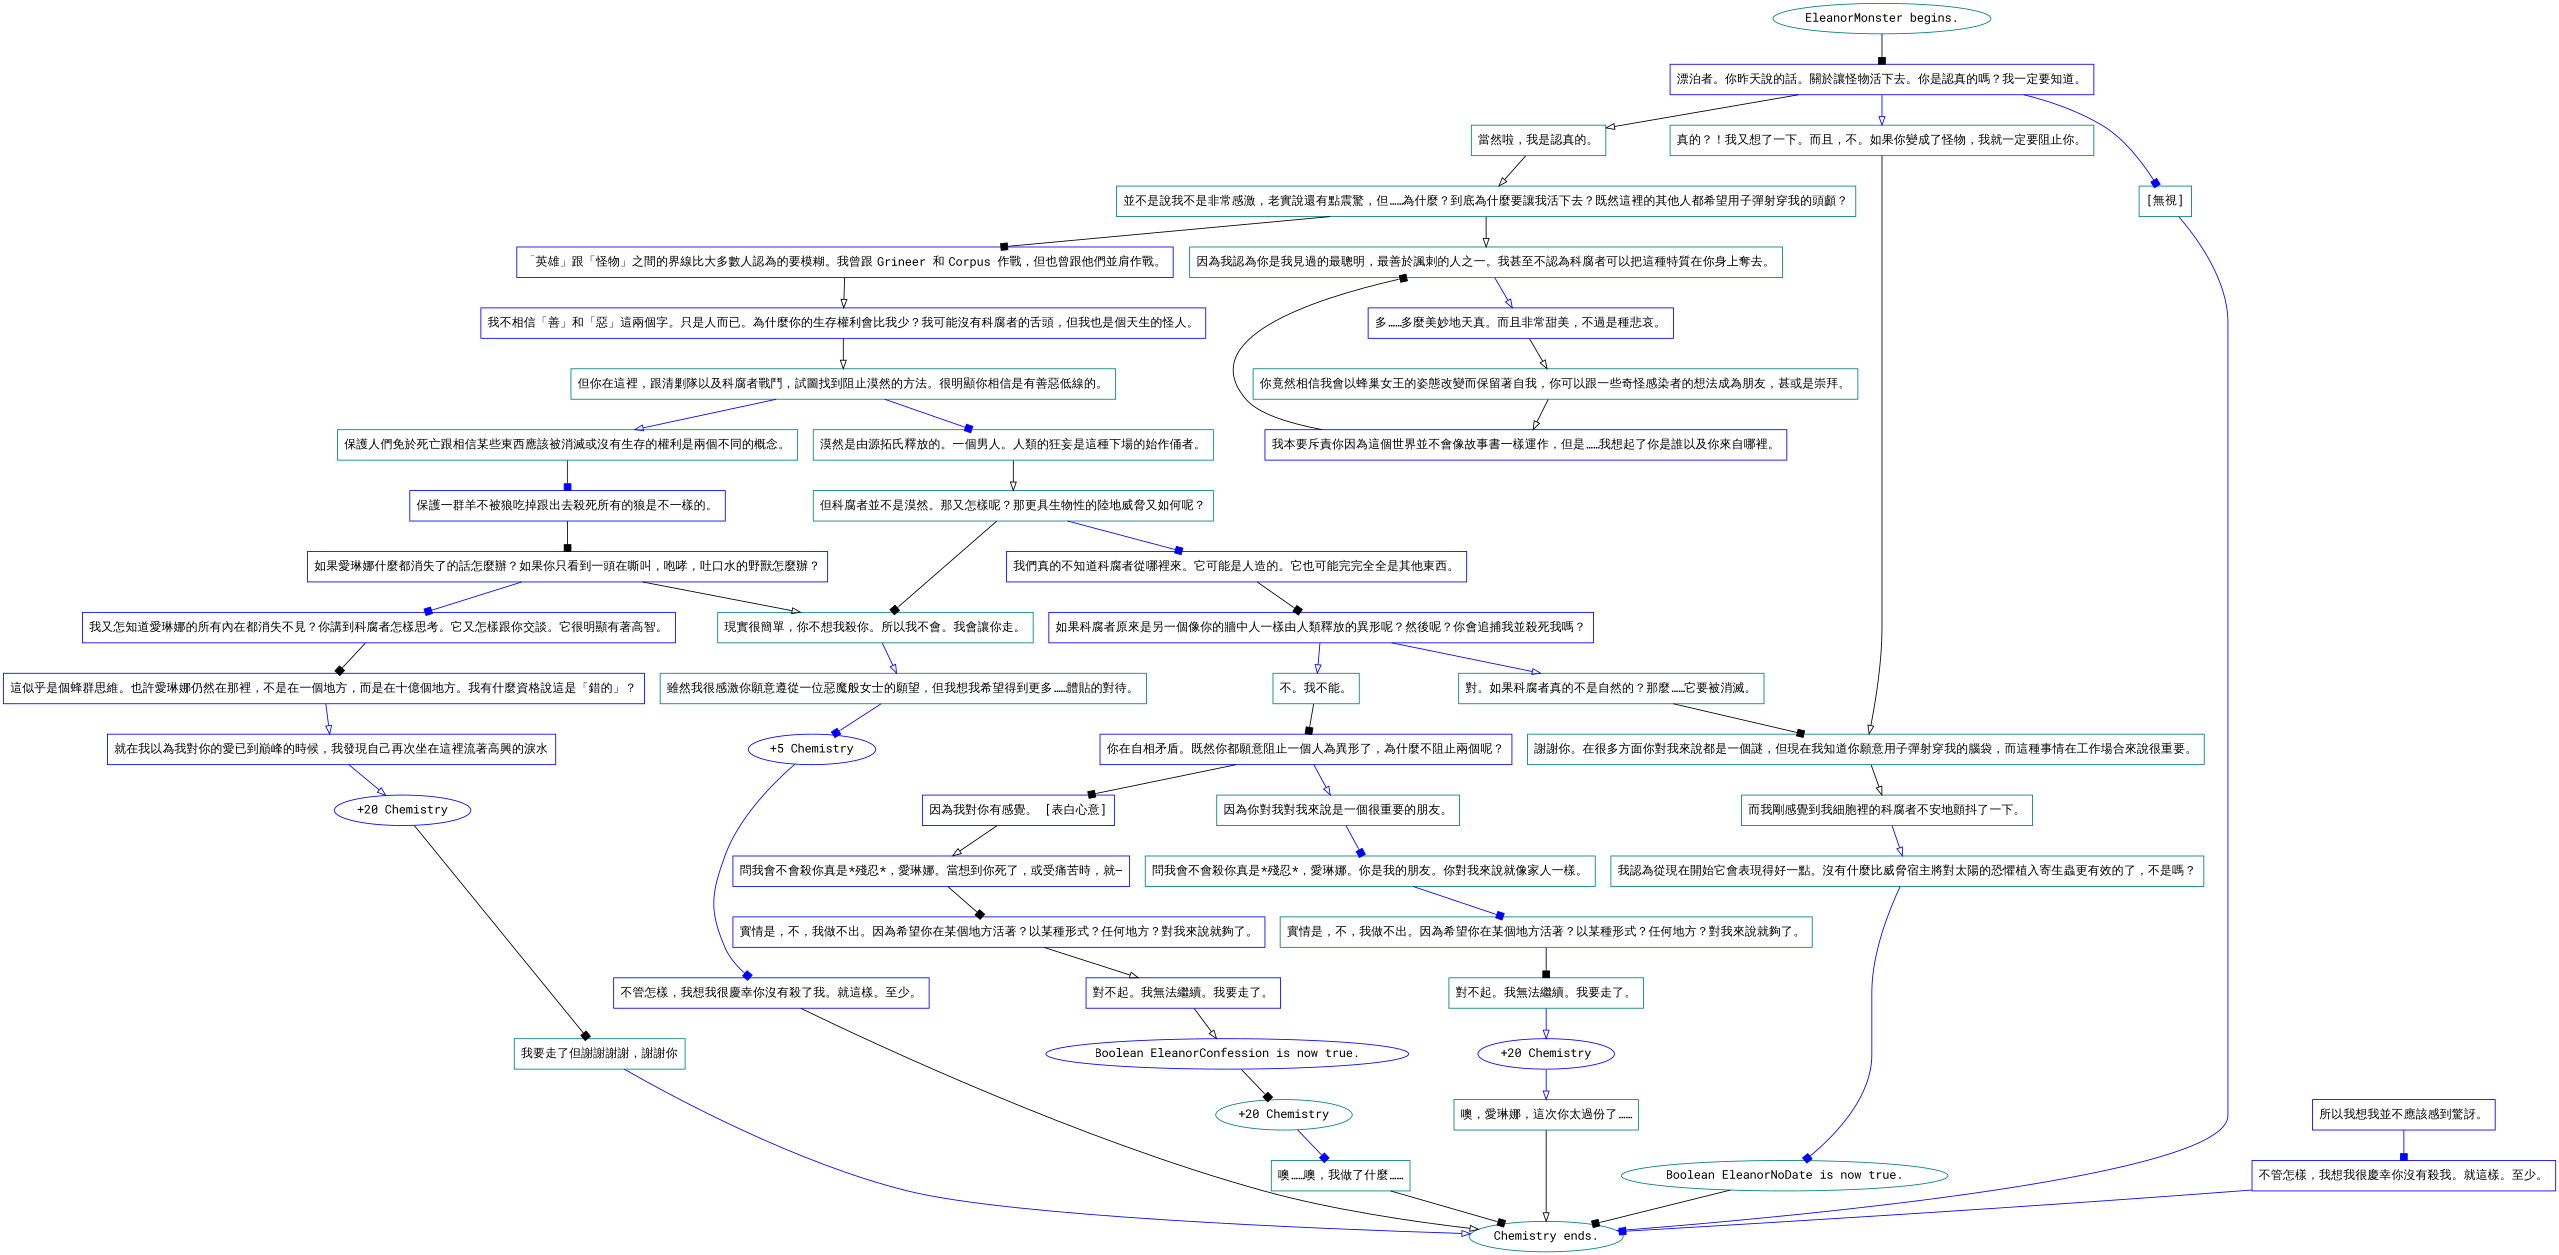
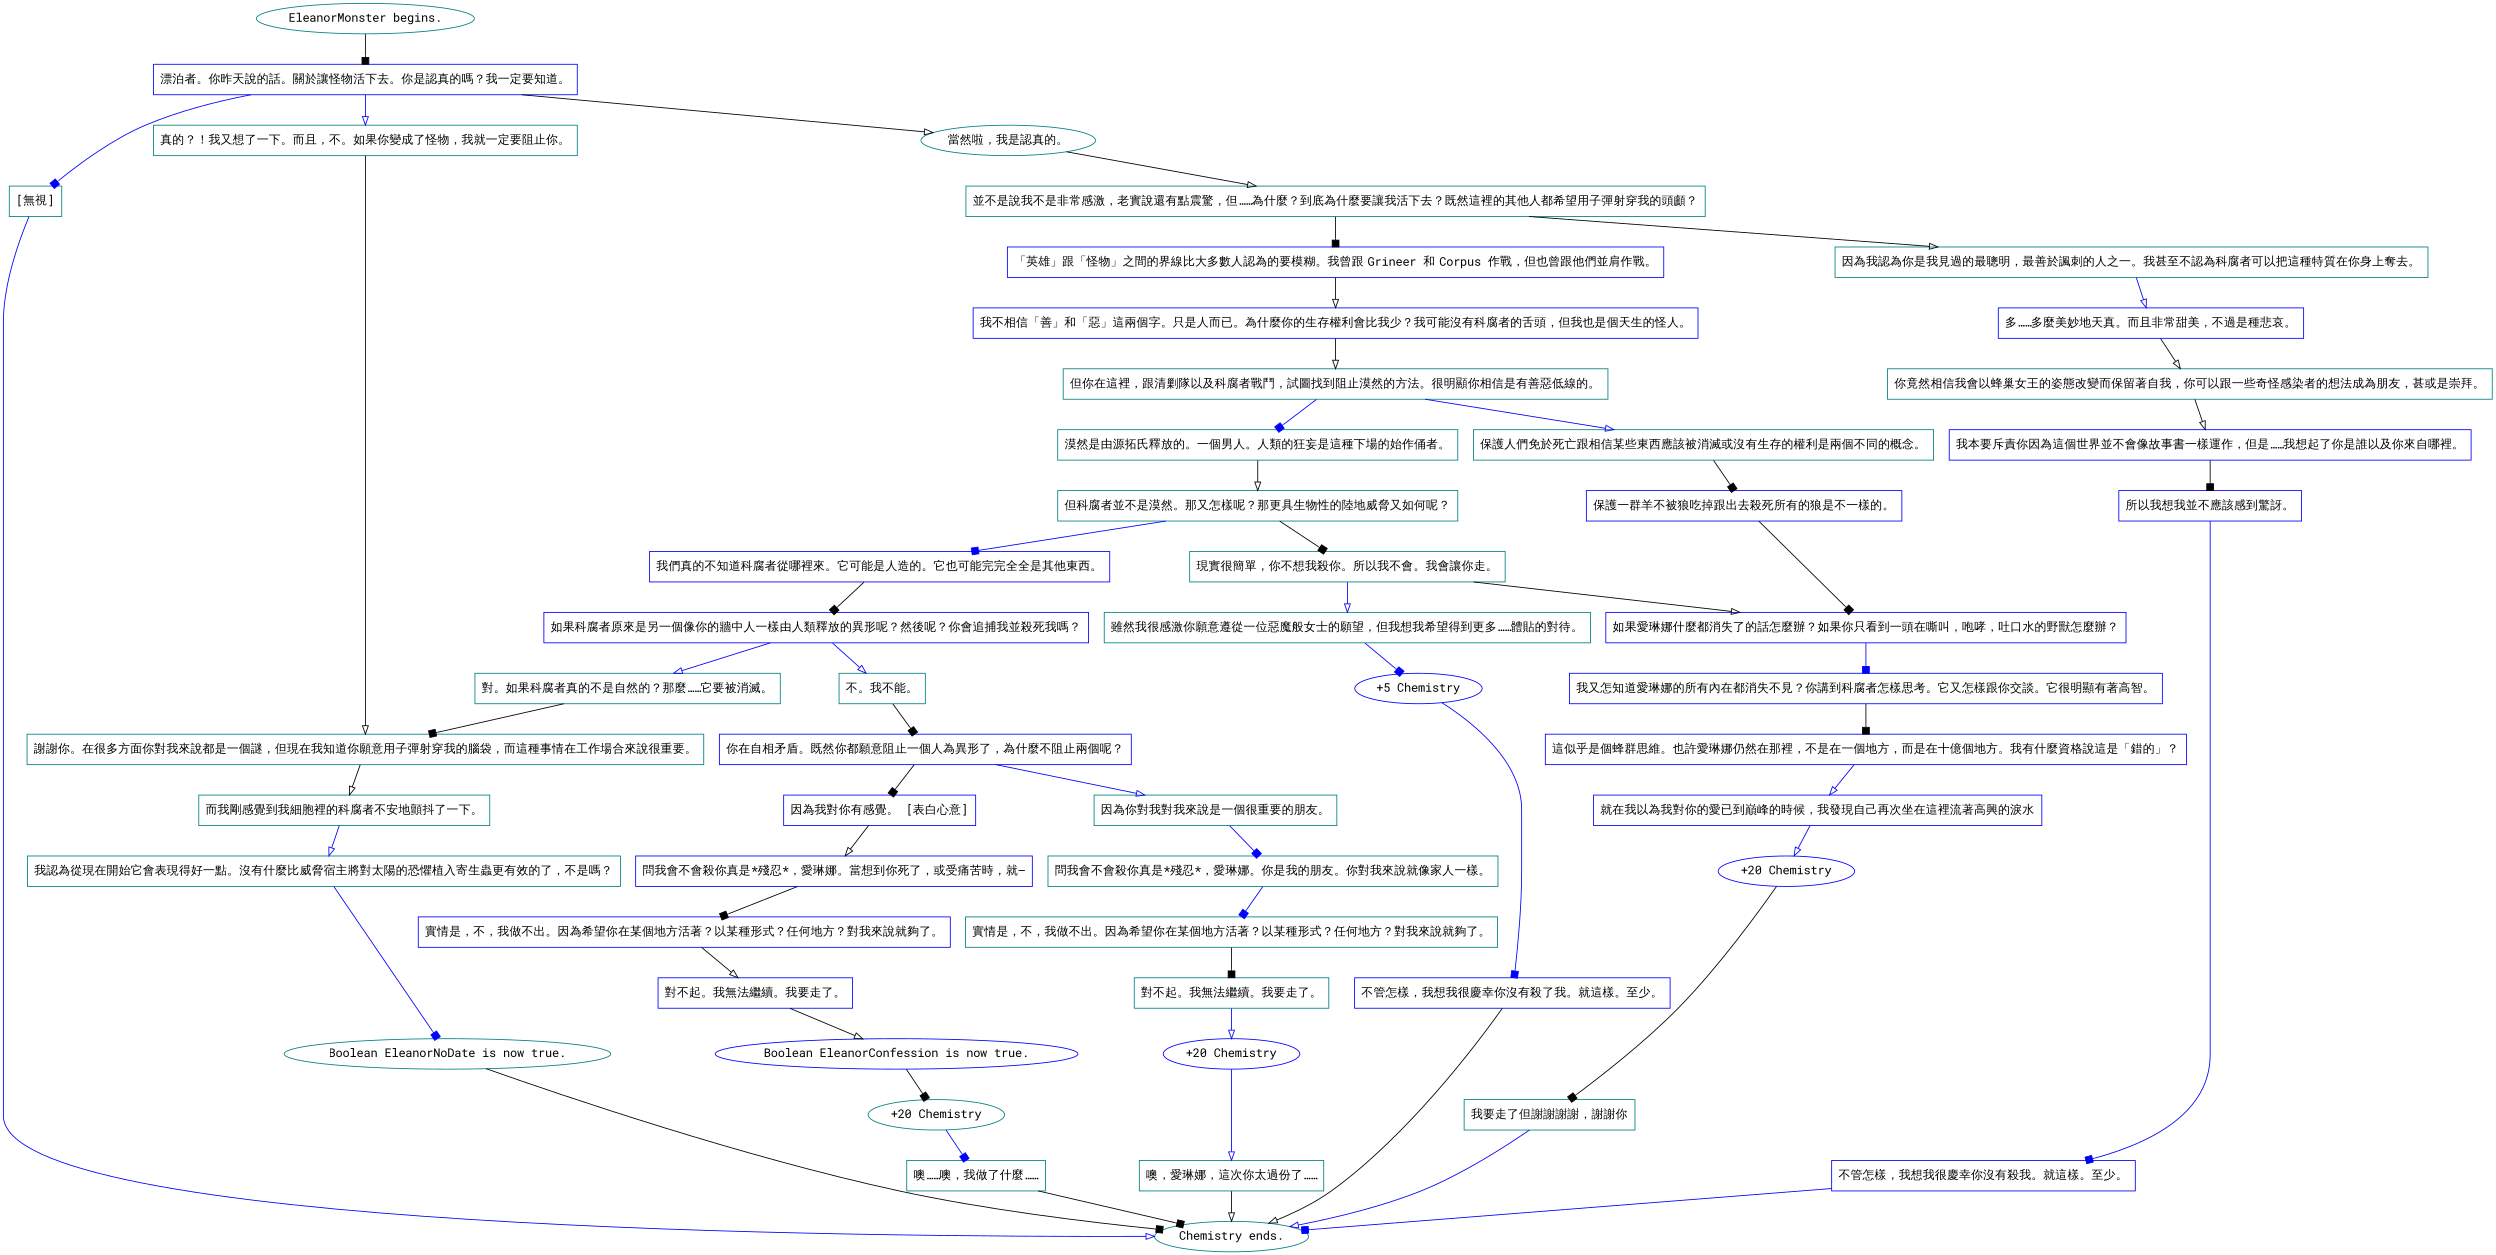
node "當然啦，我是認真的。": shape box -> ellipse
edge "我本要斥責你因為這個世界並不會像故事書一樣運作，但是……我想起了你是誰以及你來自哪裡。" -> "因為我認為你是我見過的最聰明，最善於諷刺的人之一。我甚至不認為科腐者可以把這種特質在你身上奪去。": now "我本要斥責你因為這個世界並不會像故事書一樣運作，但是……我想起了你是誰以及你來自哪裡。" -> "所以我想我並不應該感到驚訝。"
edge "保護人們免於死亡跟相信某些東西應該被消滅或沒有生存的權利是兩個不同的概念。" -> "保護一群羊不被狼吃掉跟出去殺死所有的狼是不一樣的。": color blue -> black
edge "如果愛琳娜什麼都消失了的話怎麼辦？如果你只看到一頭在嘶叫，咆哮，吐口水的野獸怎麼辦？" -> "現實很簡單，你不想我殺你。所以我不會。我會讓你走。": reversed
